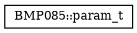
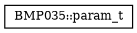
node "BMP085::param_t": label "BMP085::param_t" -> "BMP035::param_t"
